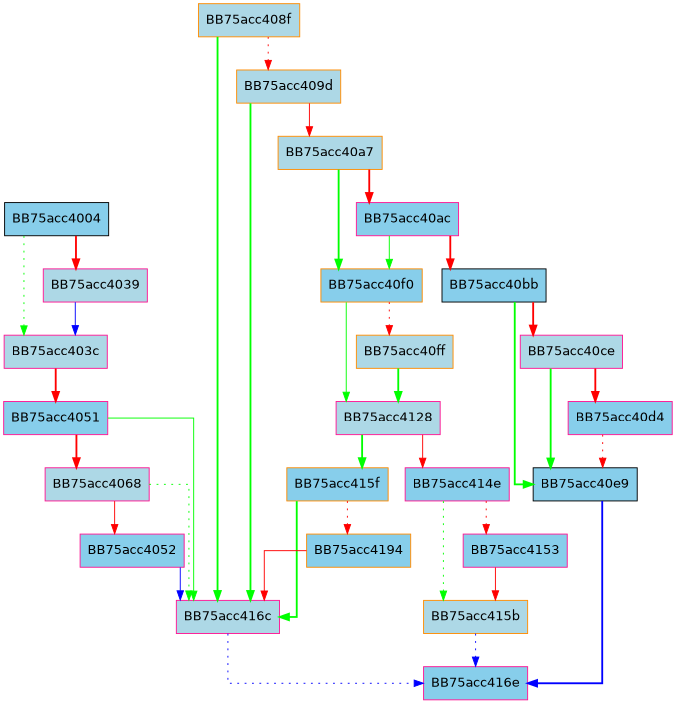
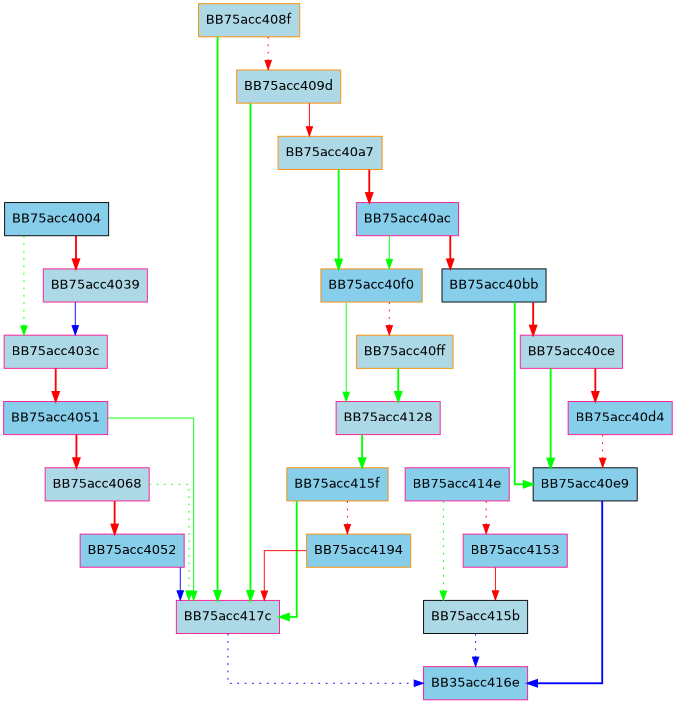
edge "BB75acc4128" -> "BB75acc414e": removed
edge "BB75acc4068" -> "BB75acc4052": style solid -> bold
node "BB75acc416c": label "BB75acc416c" -> "BB75acc417c"
node "BB75acc415b": color darkorange -> black
node "BB75acc416e": label "BB75acc416e" -> "BB35acc416e"
